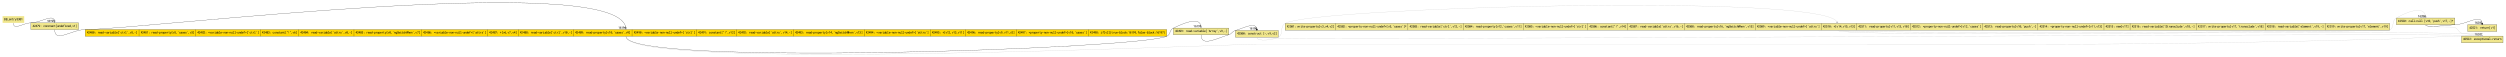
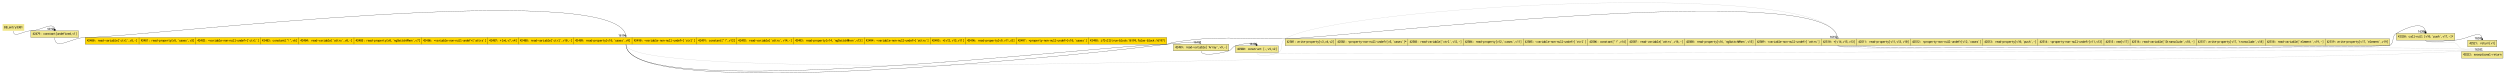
edge "BB_entry3301" -> "42479: constant[undefined,v1]": arrowhead onormal -> box
edge "42501: write-property[v3,v4,v2]" -> "42520: call-null [v10,'push',v17,-]*": color gray -> black
edge "42480: read-variable['ctrl',v5,-]" -> "42501: write-property[v3,v4,v2]": added
